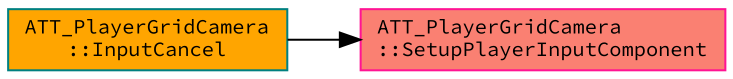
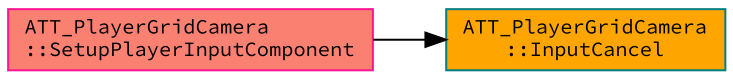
edge "ATT_PlayerGridCamera ::InputCancel" -> "ATT_PlayerGridCamera ::SetupPlayerInputComponent": reversed
